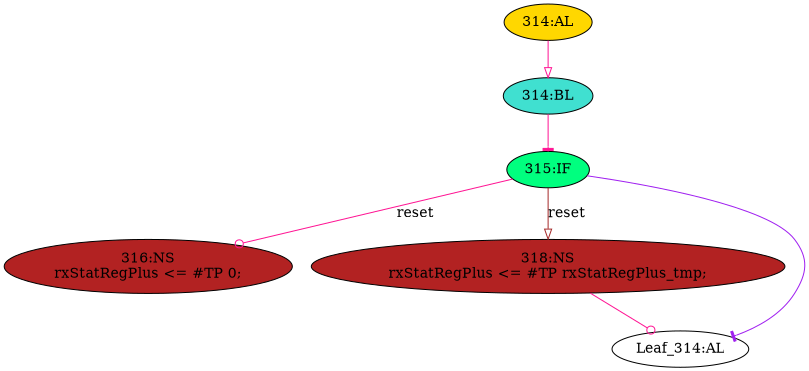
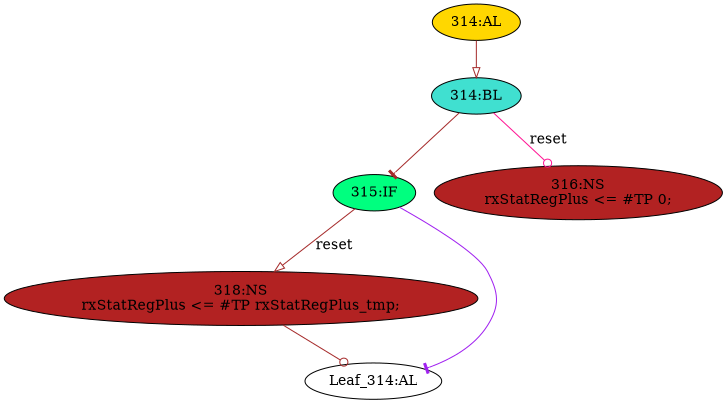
edge "314:AL" -> "314:BL": color deeppink -> brown
edge "314:BL" -> "315:IF": color deeppink -> brown
edge "315:IF" -> "316:NS rxStatRegPlus <= #TP 0;": now "314:BL" -> "316:NS rxStatRegPlus <= #TP 0;"
edge "318:NS rxStatRegPlus <= #TP rxStatRegPlus_tmp;" -> "Leaf_314:AL": color deeppink -> brown
